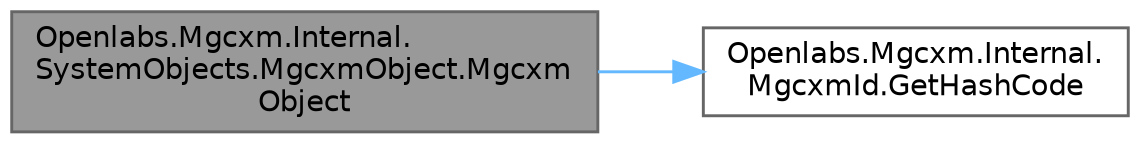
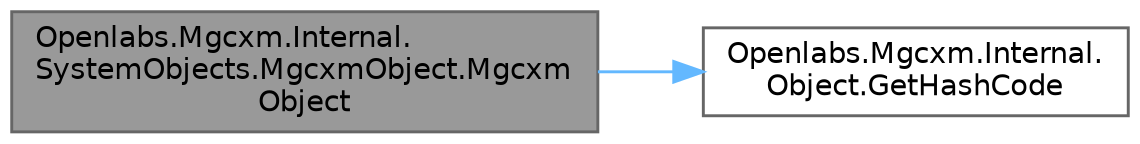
node "Openlabs.Mgcxm.Internal. MgcxmId.GetHashCode": label "Openlabs.Mgcxm.Internal. MgcxmId.GetHashCode" -> "Openlabs.Mgcxm.Internal. Object.GetHashCode"
